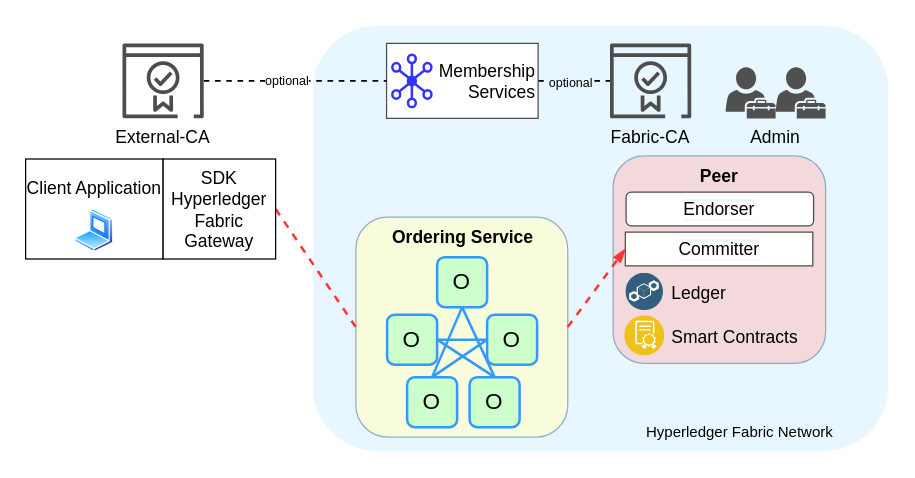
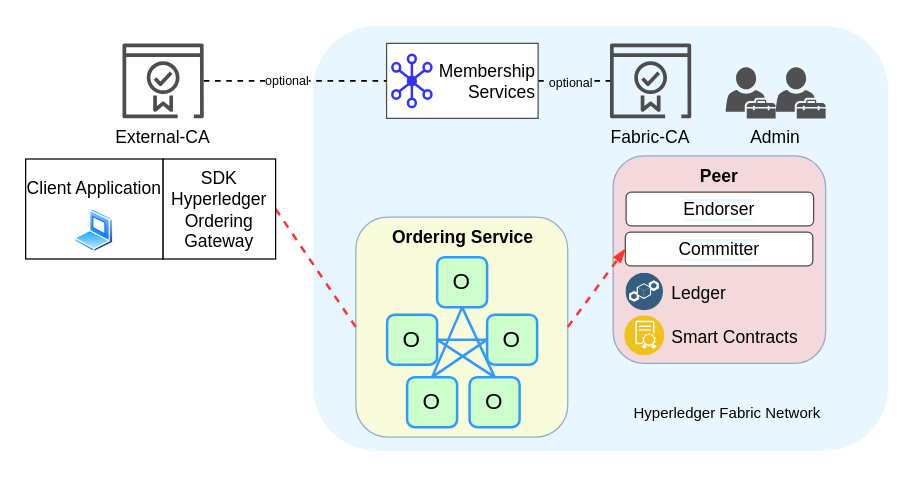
node "SDK Hyperledger Fabric Gateway": label "SDK Hyperledger Fabric Gateway" -> "SDK Hyperledger Ordering Gateway"
node "Committer": shape rectangle -> rounded rectangle
node "Hyperledger Fabric Network": moved (740, 432) -> (728, 413)
